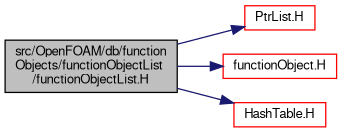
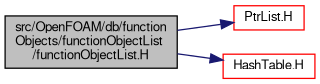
node "functionObject.H": removed
